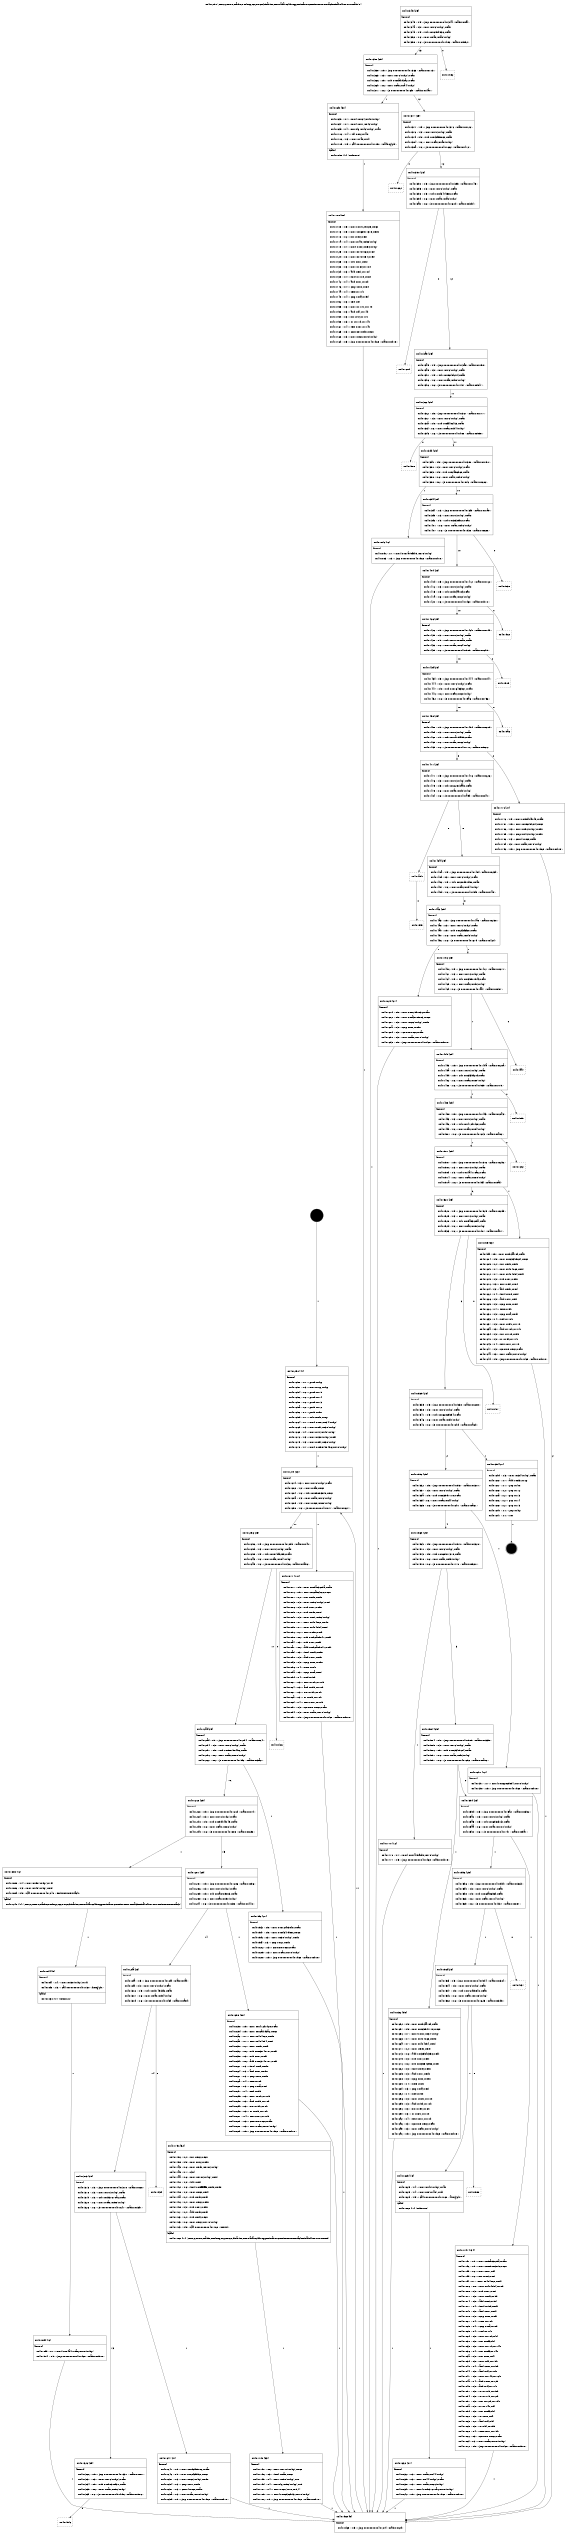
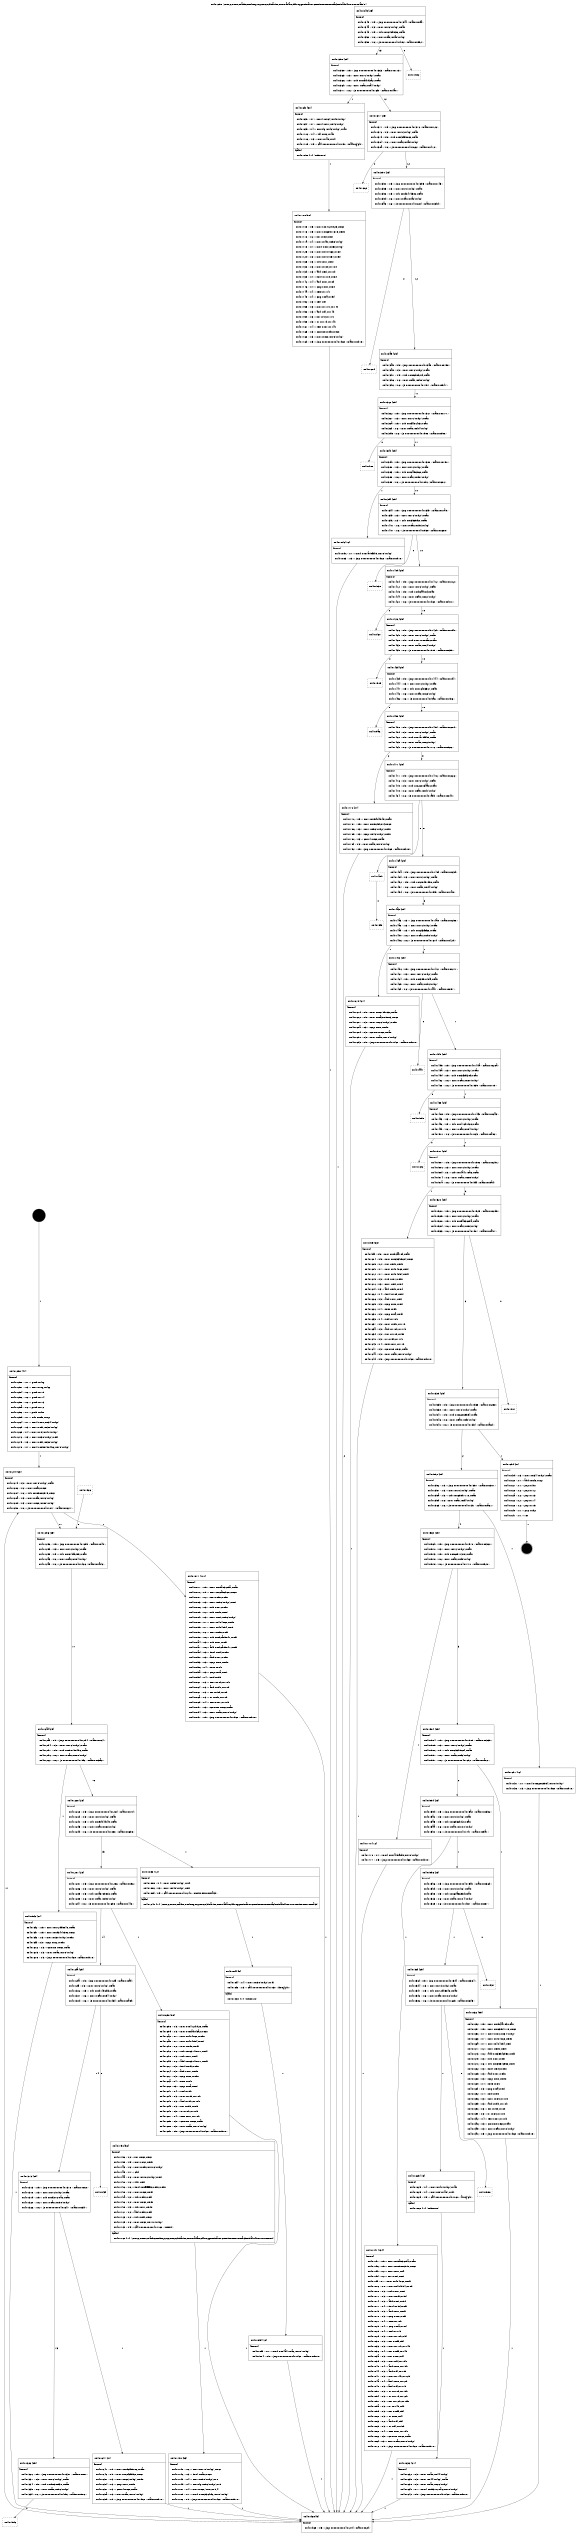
edge "0x401296 [25]" -> "0x401d26": reversed
